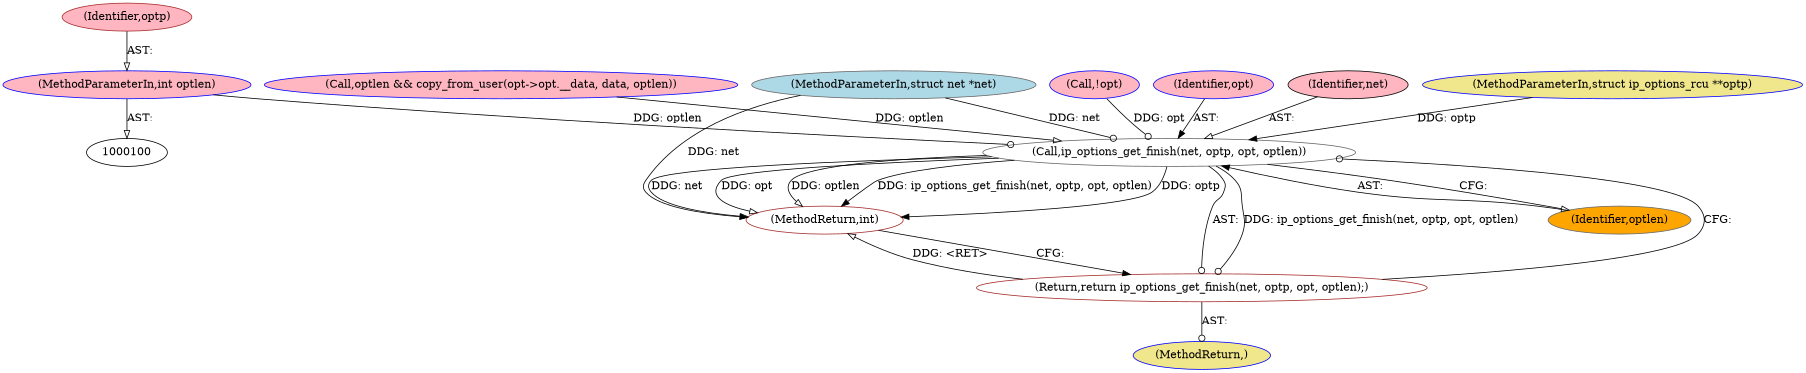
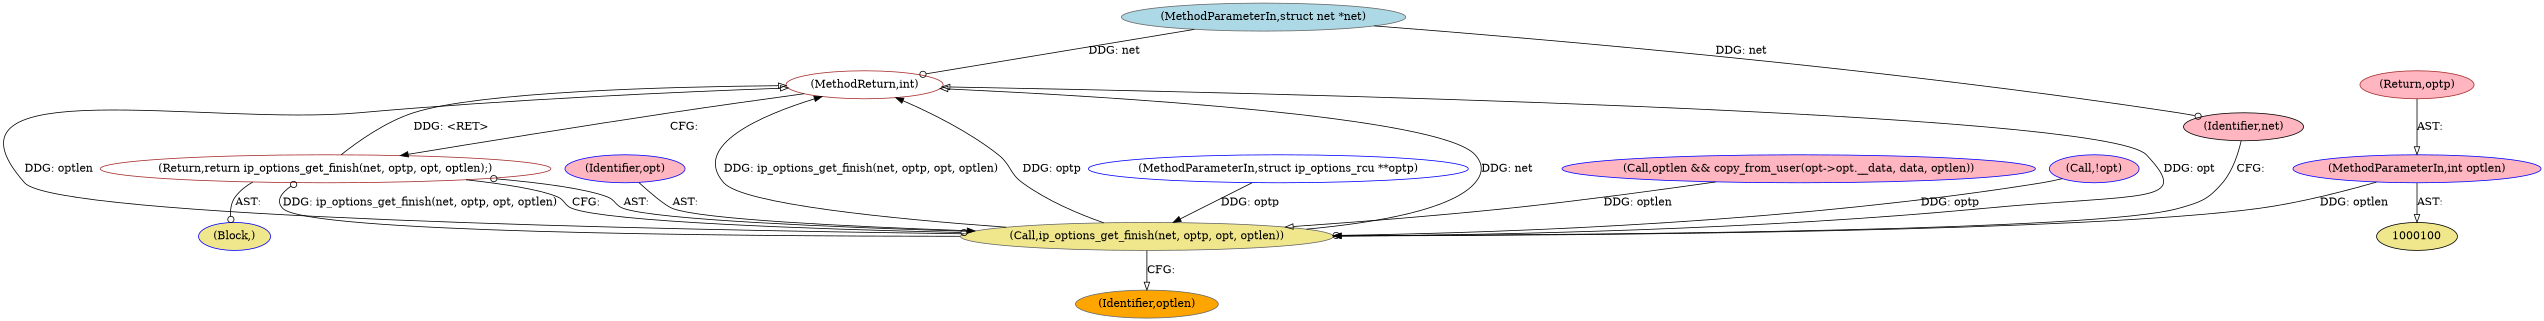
node "(Identifier,optp)": label "(Identifier,optp)" -> "(Return,optp)"
node "(MethodParameterIn,struct ip_options_rcu **optp)": fillcolor khaki -> white
edge "(MethodParameterIn,struct net *net)" -> "(Call,ip_options_get_finish(net, optp, opt, optlen))": now "(MethodParameterIn,struct net *net)" -> "(Identifier,net)"
edge "(Call,!opt)" -> "(Call,ip_options_get_finish(net, optp, opt, optlen))": label "DDG: opt" -> "DDG: optp"
edge "(Identifier,net)" -> "(Call,ip_options_get_finish(net, optp, opt, optlen))": label "AST: " -> "CFG: "
edge "(MethodParameterIn,int optlen)" -> "(Call,ip_options_get_finish(net, optp, opt, optlen))": arrowhead odot -> normal
node "1000100": fillcolor white -> khaki
node "(Call,ip_options_get_finish(net, optp, opt, optlen))": fillcolor white -> khaki
edge "(MethodParameterIn,struct net *net)" -> "(MethodReturn,int)": arrowhead normal -> odot
edge "(Identifier,optlen)" -> "(Call,ip_options_get_finish(net, optp, opt, optlen))": removed, label "AST:"
node "(MethodReturn,)": label "(MethodReturn,)" -> "(Block,)"
